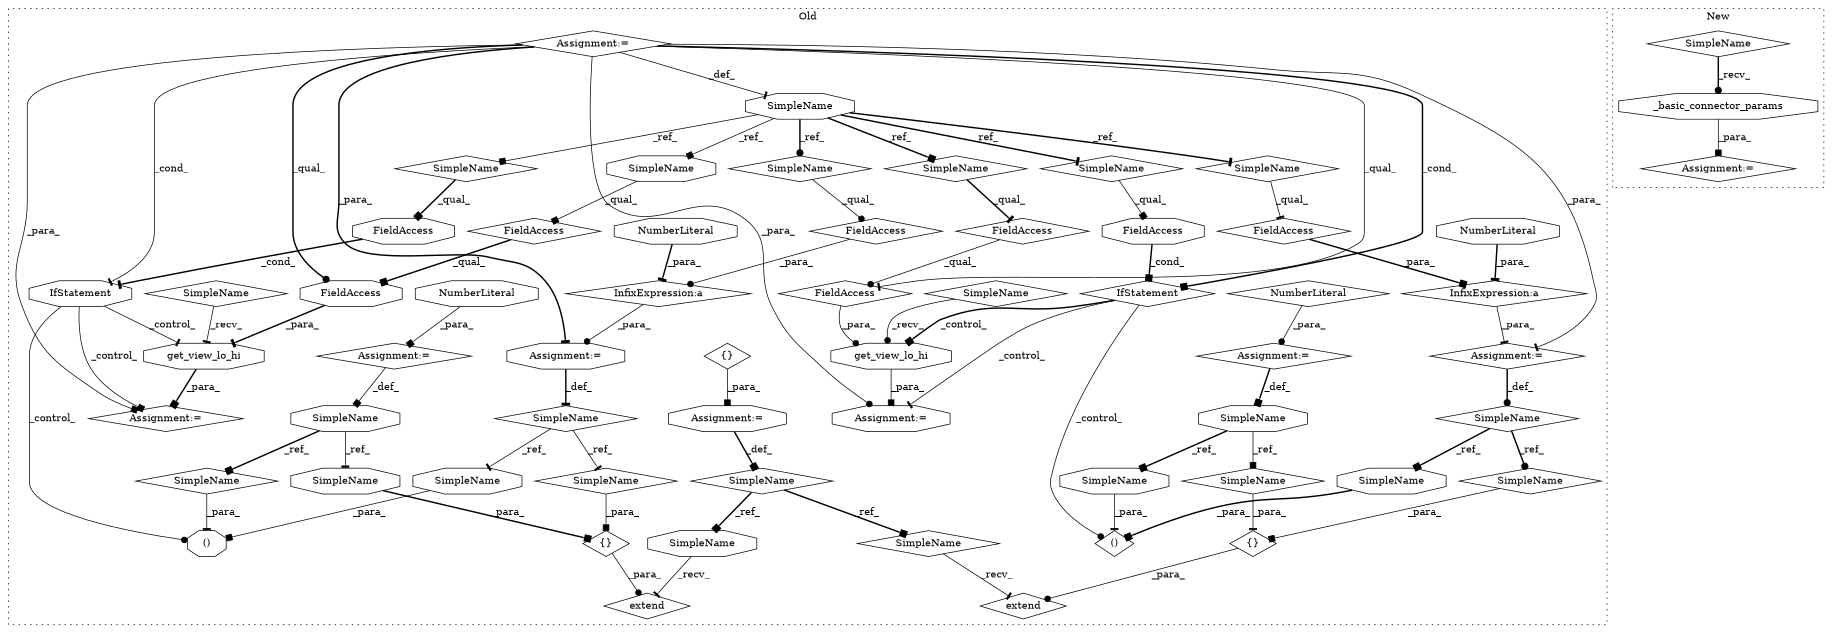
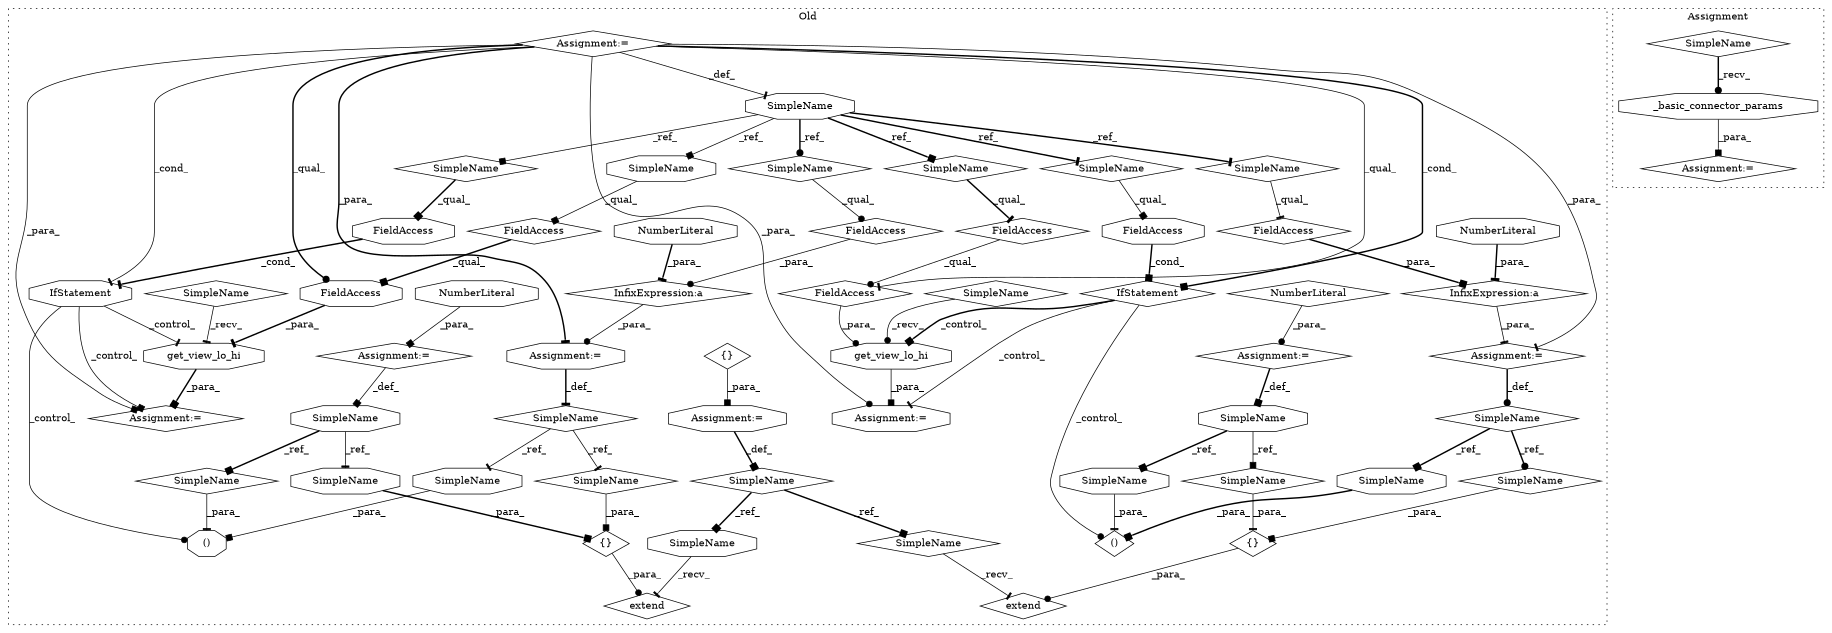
cluster "New": label "New" -> "Assignment"
